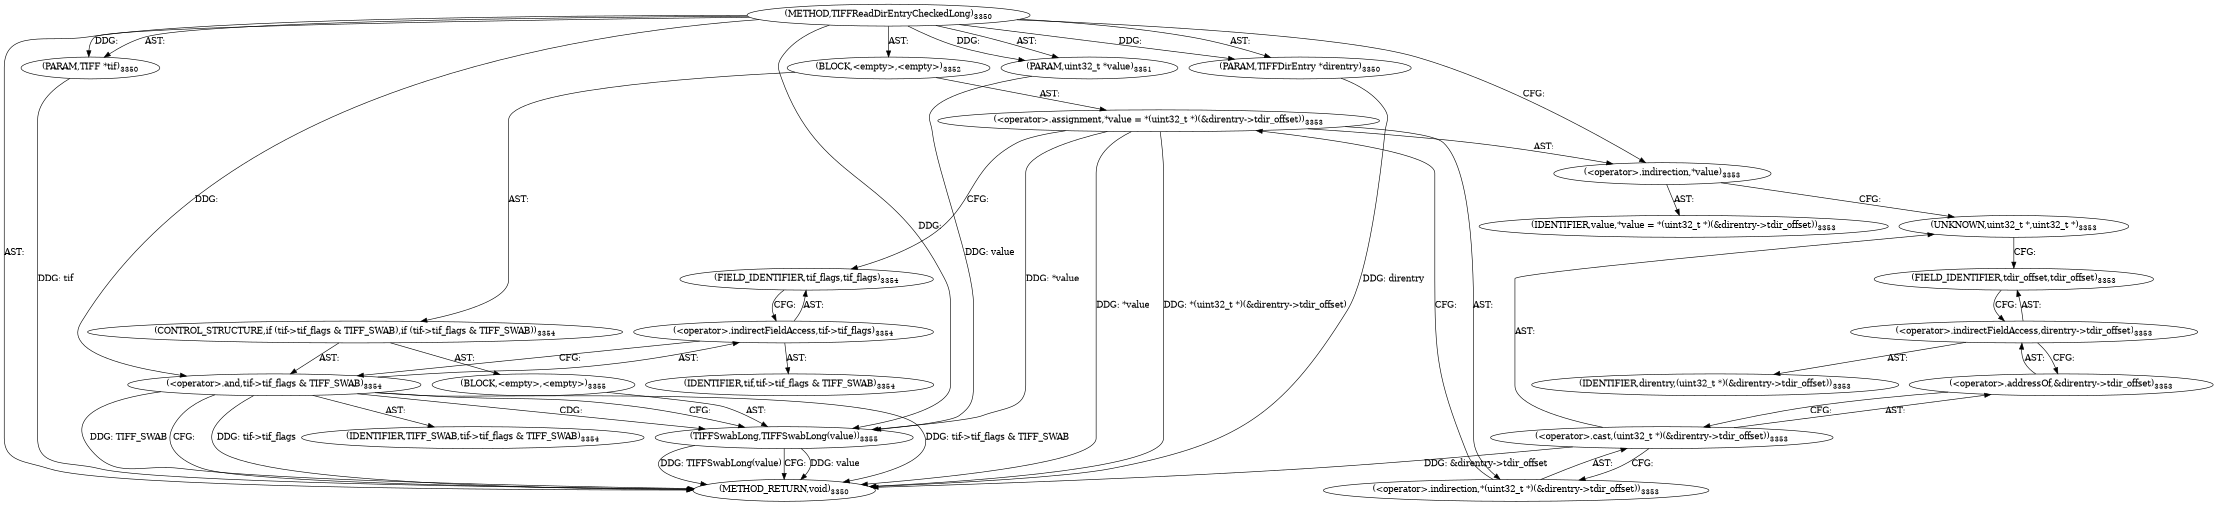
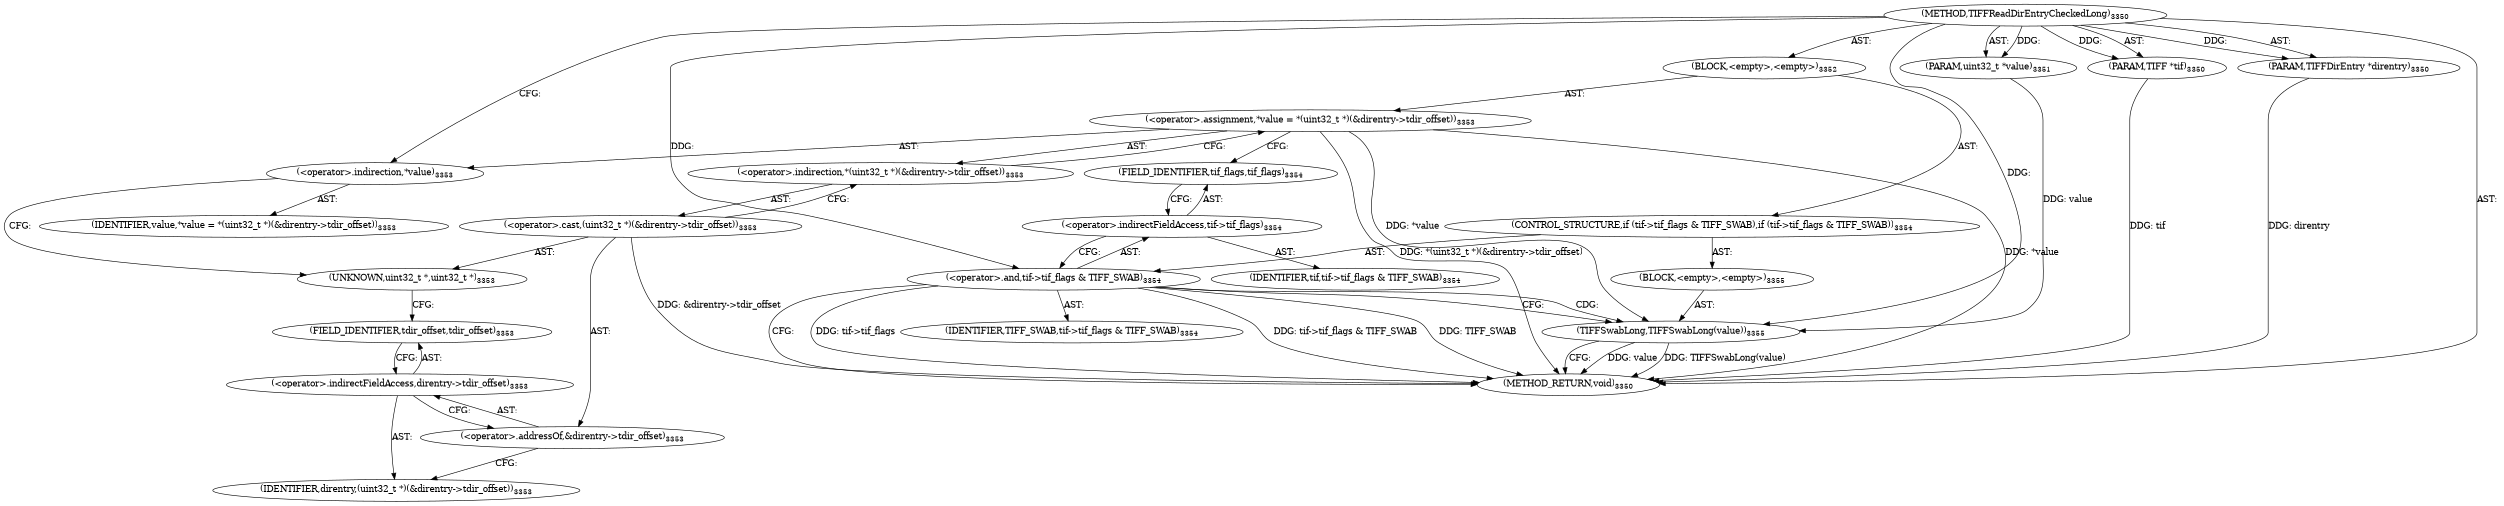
edge "(<operator>.addressOf,&direntry->tdir_offset)" -> "(<operator>.cast,(uint32_t *)(&direntry->tdir_offset))": now "(<operator>.addressOf,&direntry->tdir_offset)" -> "(IDENTIFIER,direntry,(uint32_t *)(&direntry->tdir_offset))"
